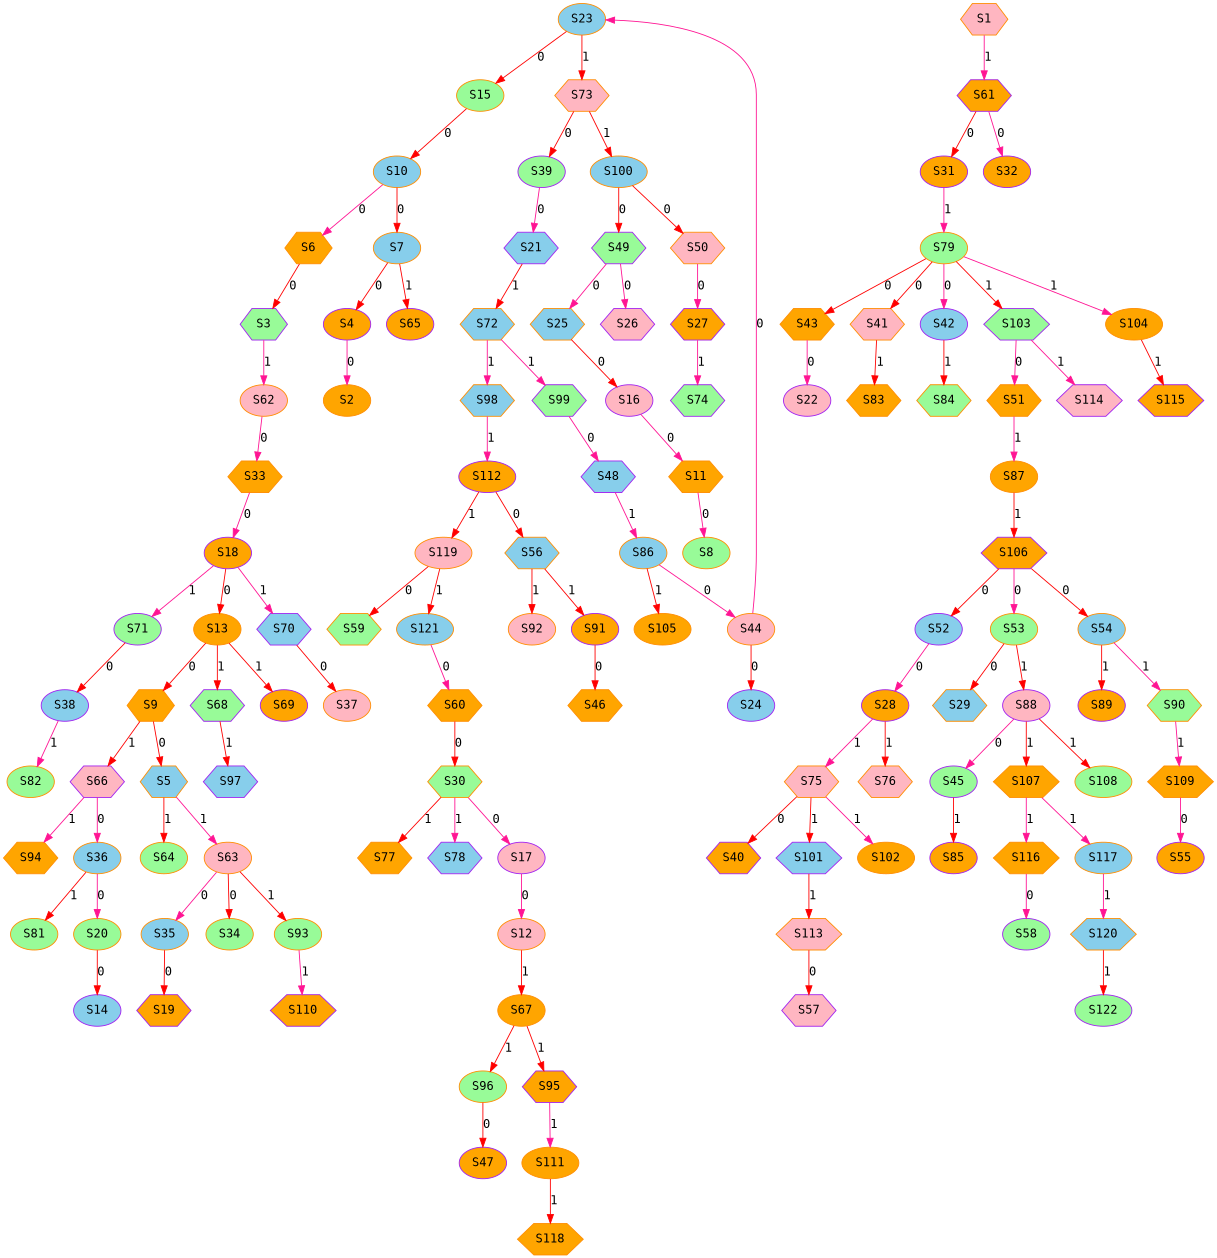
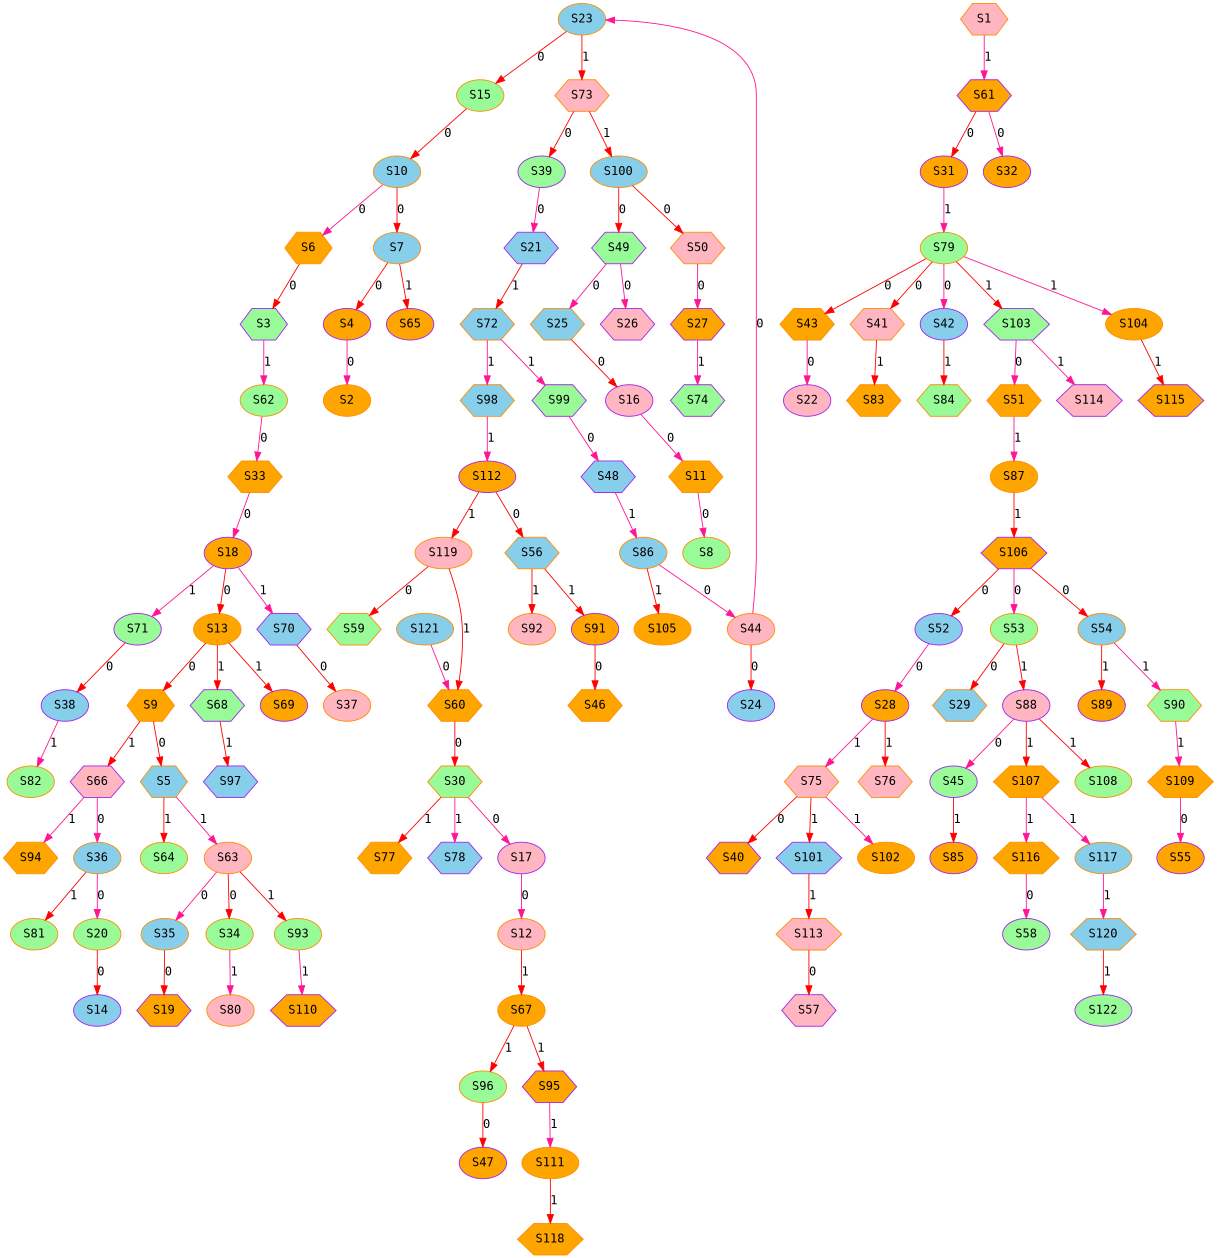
node "S62": fillcolor lightpink -> palegreen
edge "S119" -> "S121": now "S119" -> "S60"
node "S80": added
